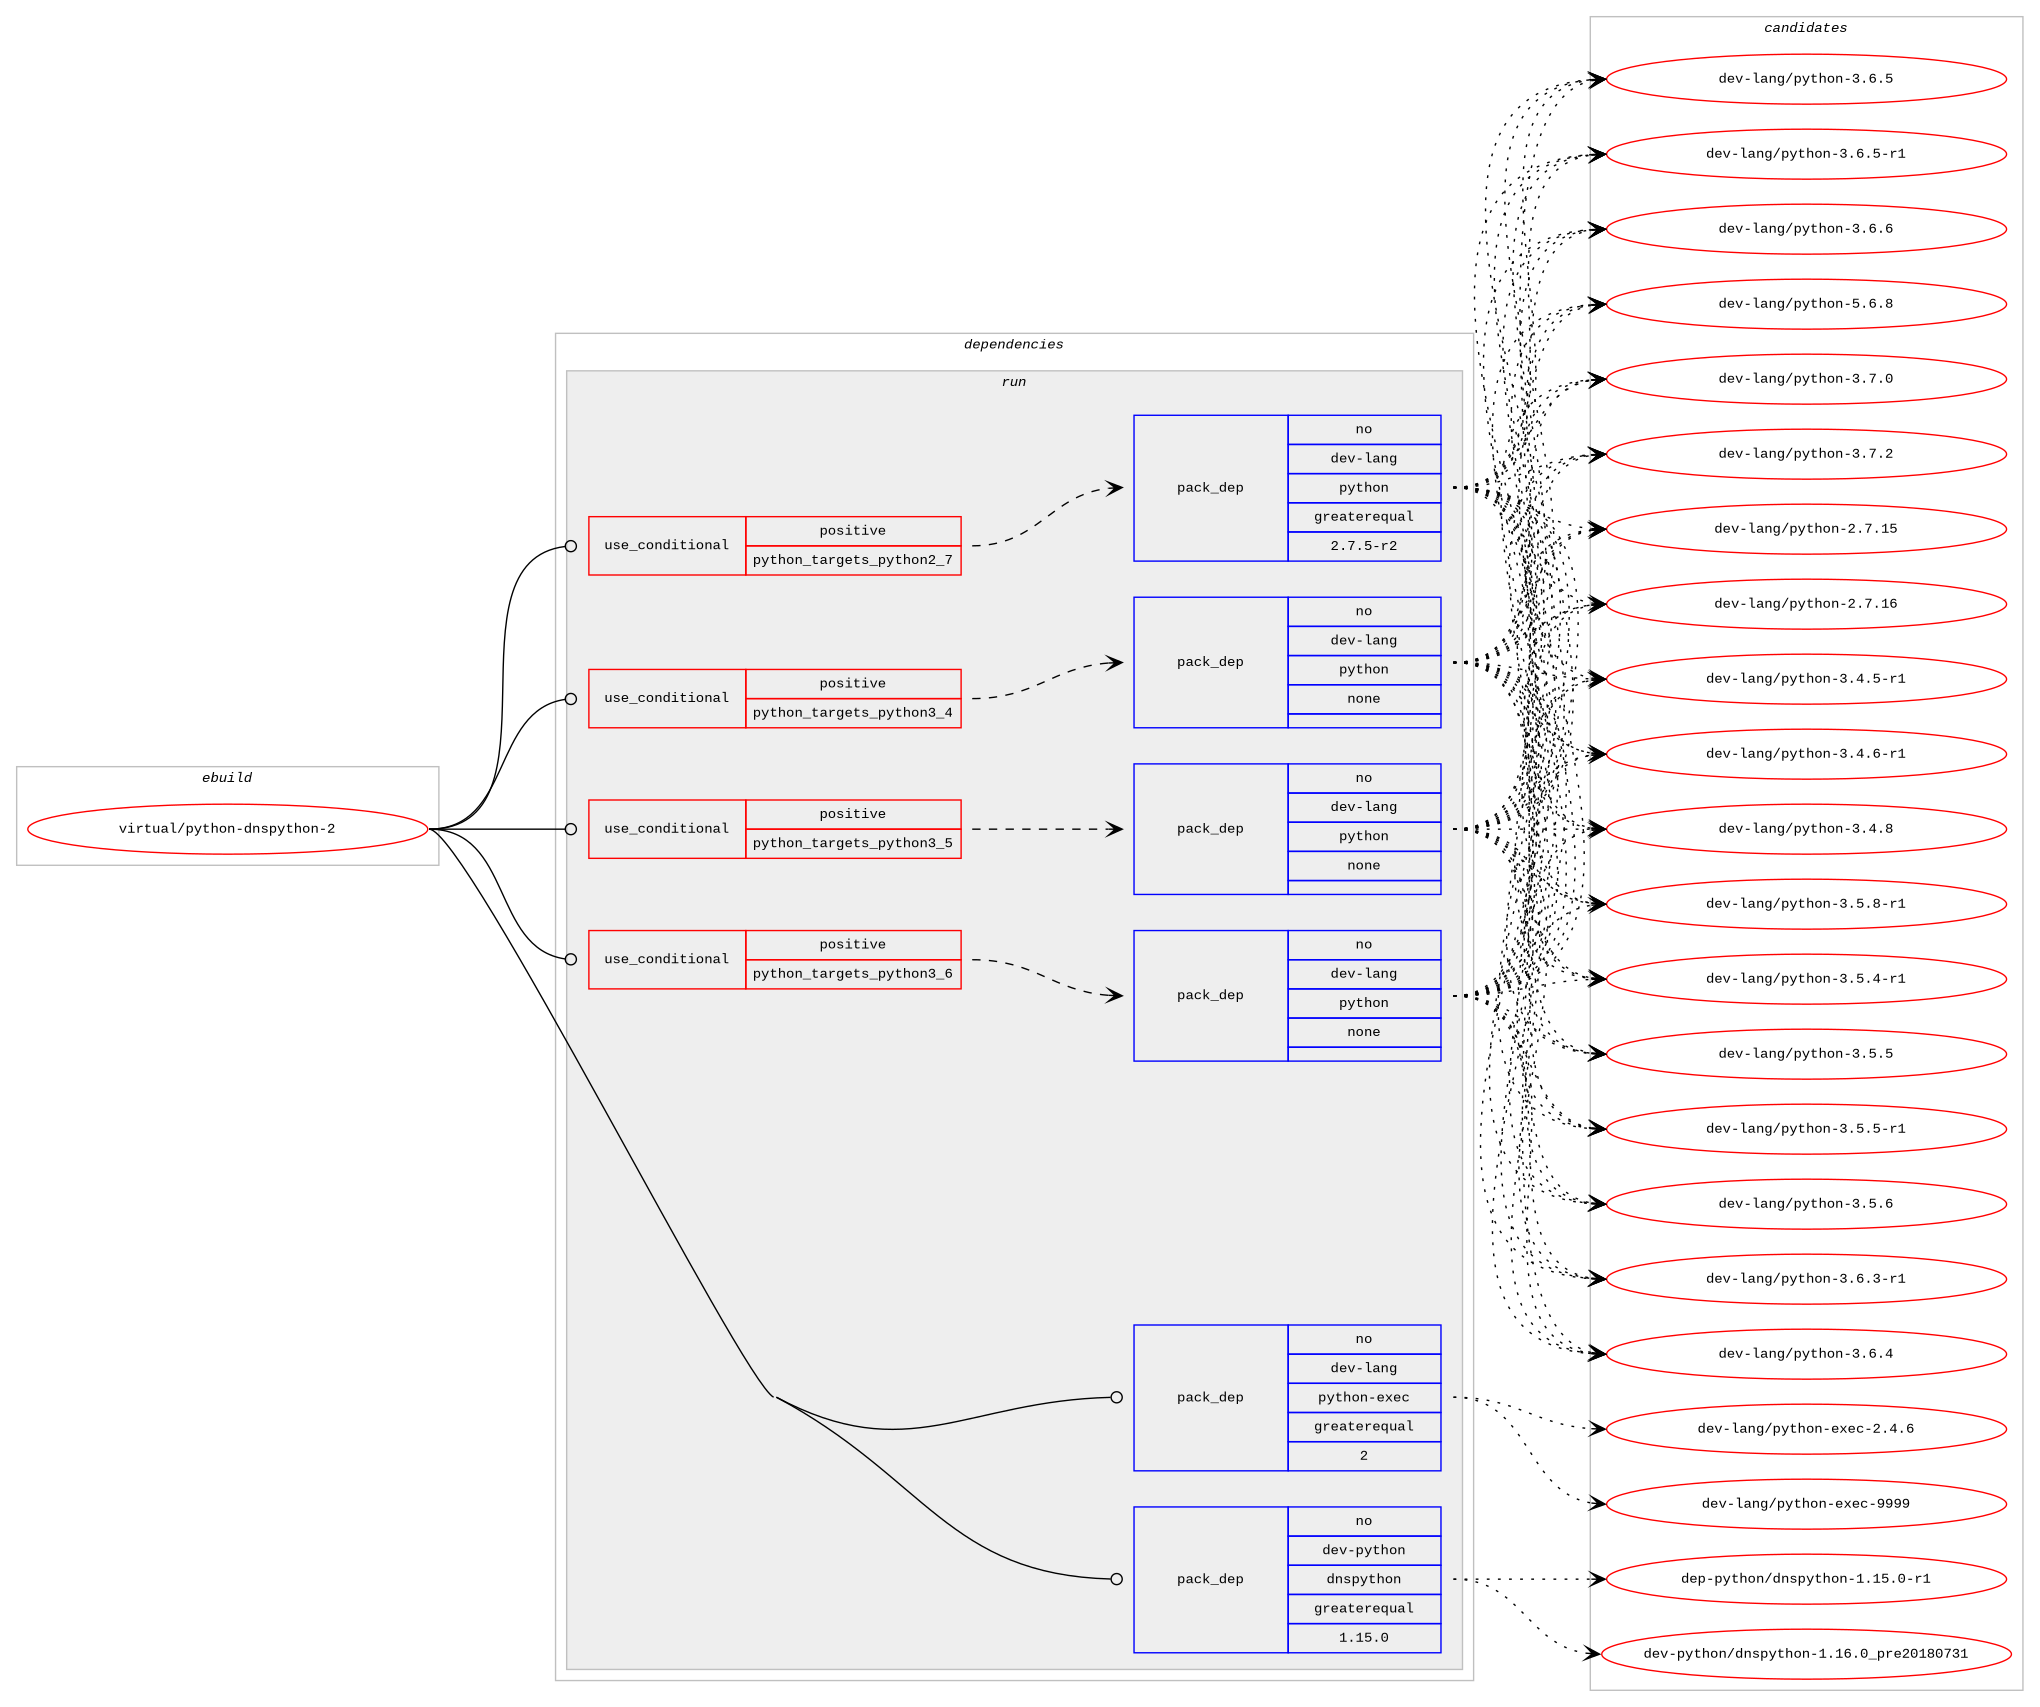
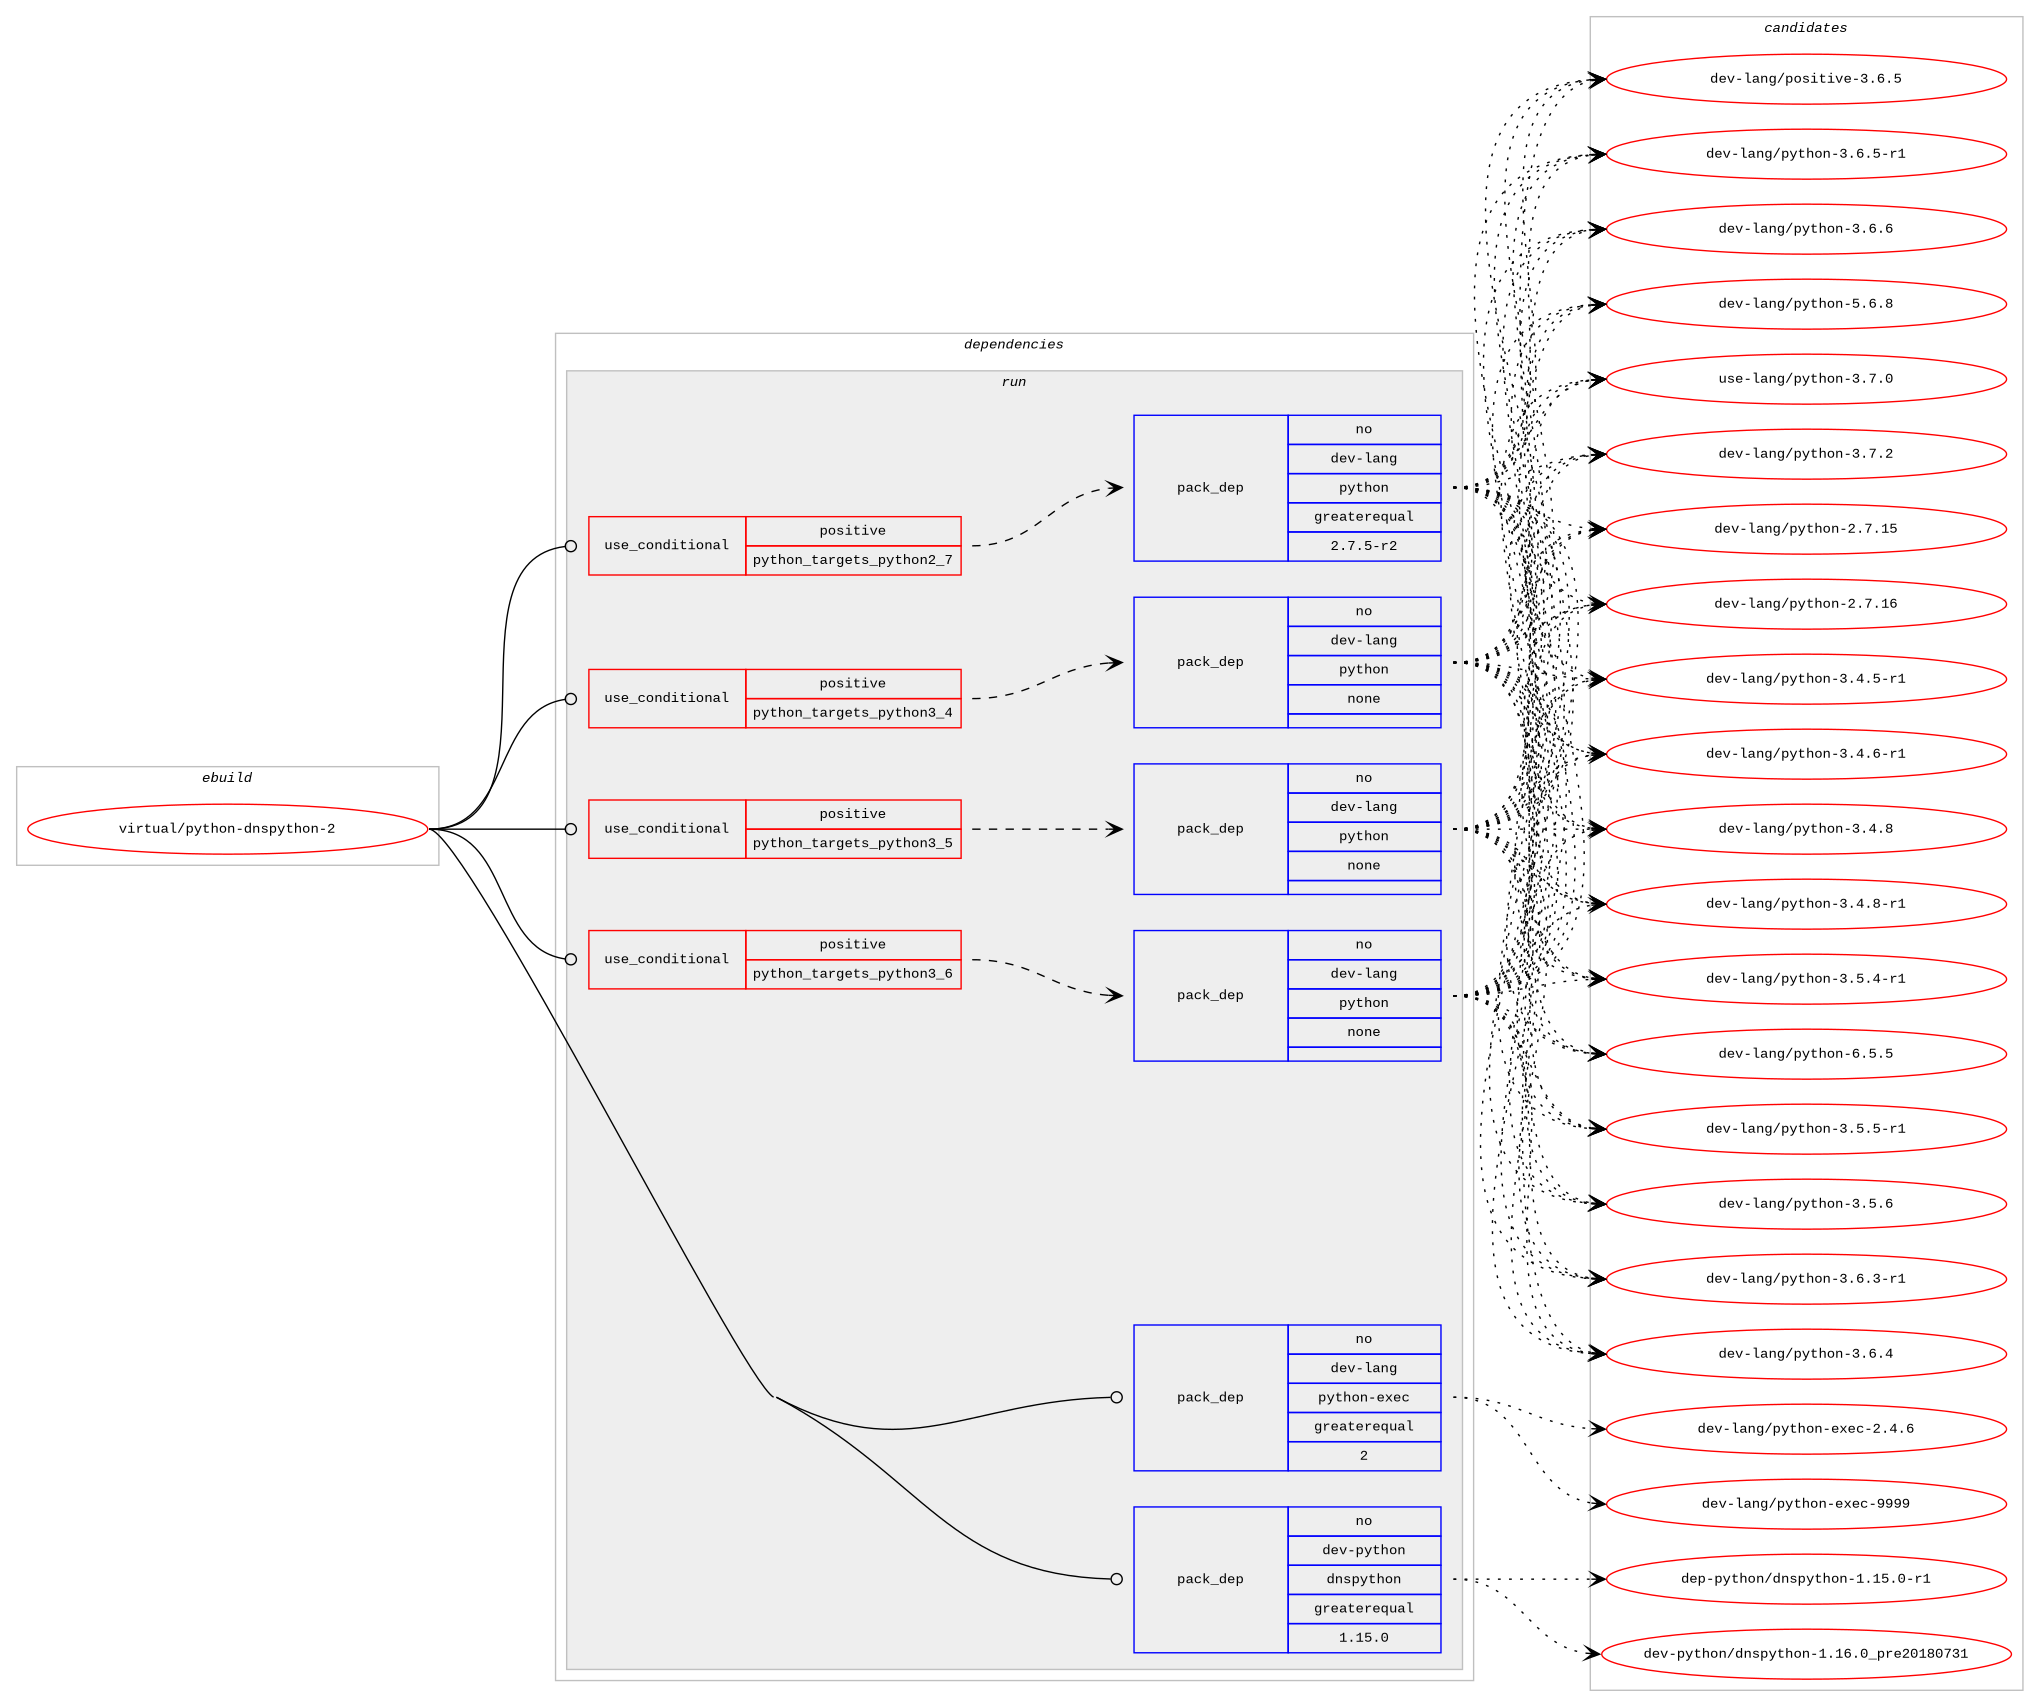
node "dev-lang/python-3.6.5": label "dev-lang/python-3.6.5" -> "dev-lang/positive-3.6.5"
node "dev-lang/python-3.7.0": label "dev-lang/python-3.7.0" -> "use-lang/python-3.7.0"
node "dev-lang/python-3.5.8-r1": label "dev-lang/python-3.5.8-r1" -> "dev-lang/python-3.4.8-r1"
node "dev-lang/python-3.5.5": label "dev-lang/python-3.5.5" -> "dev-lang/python-6.5.5"
